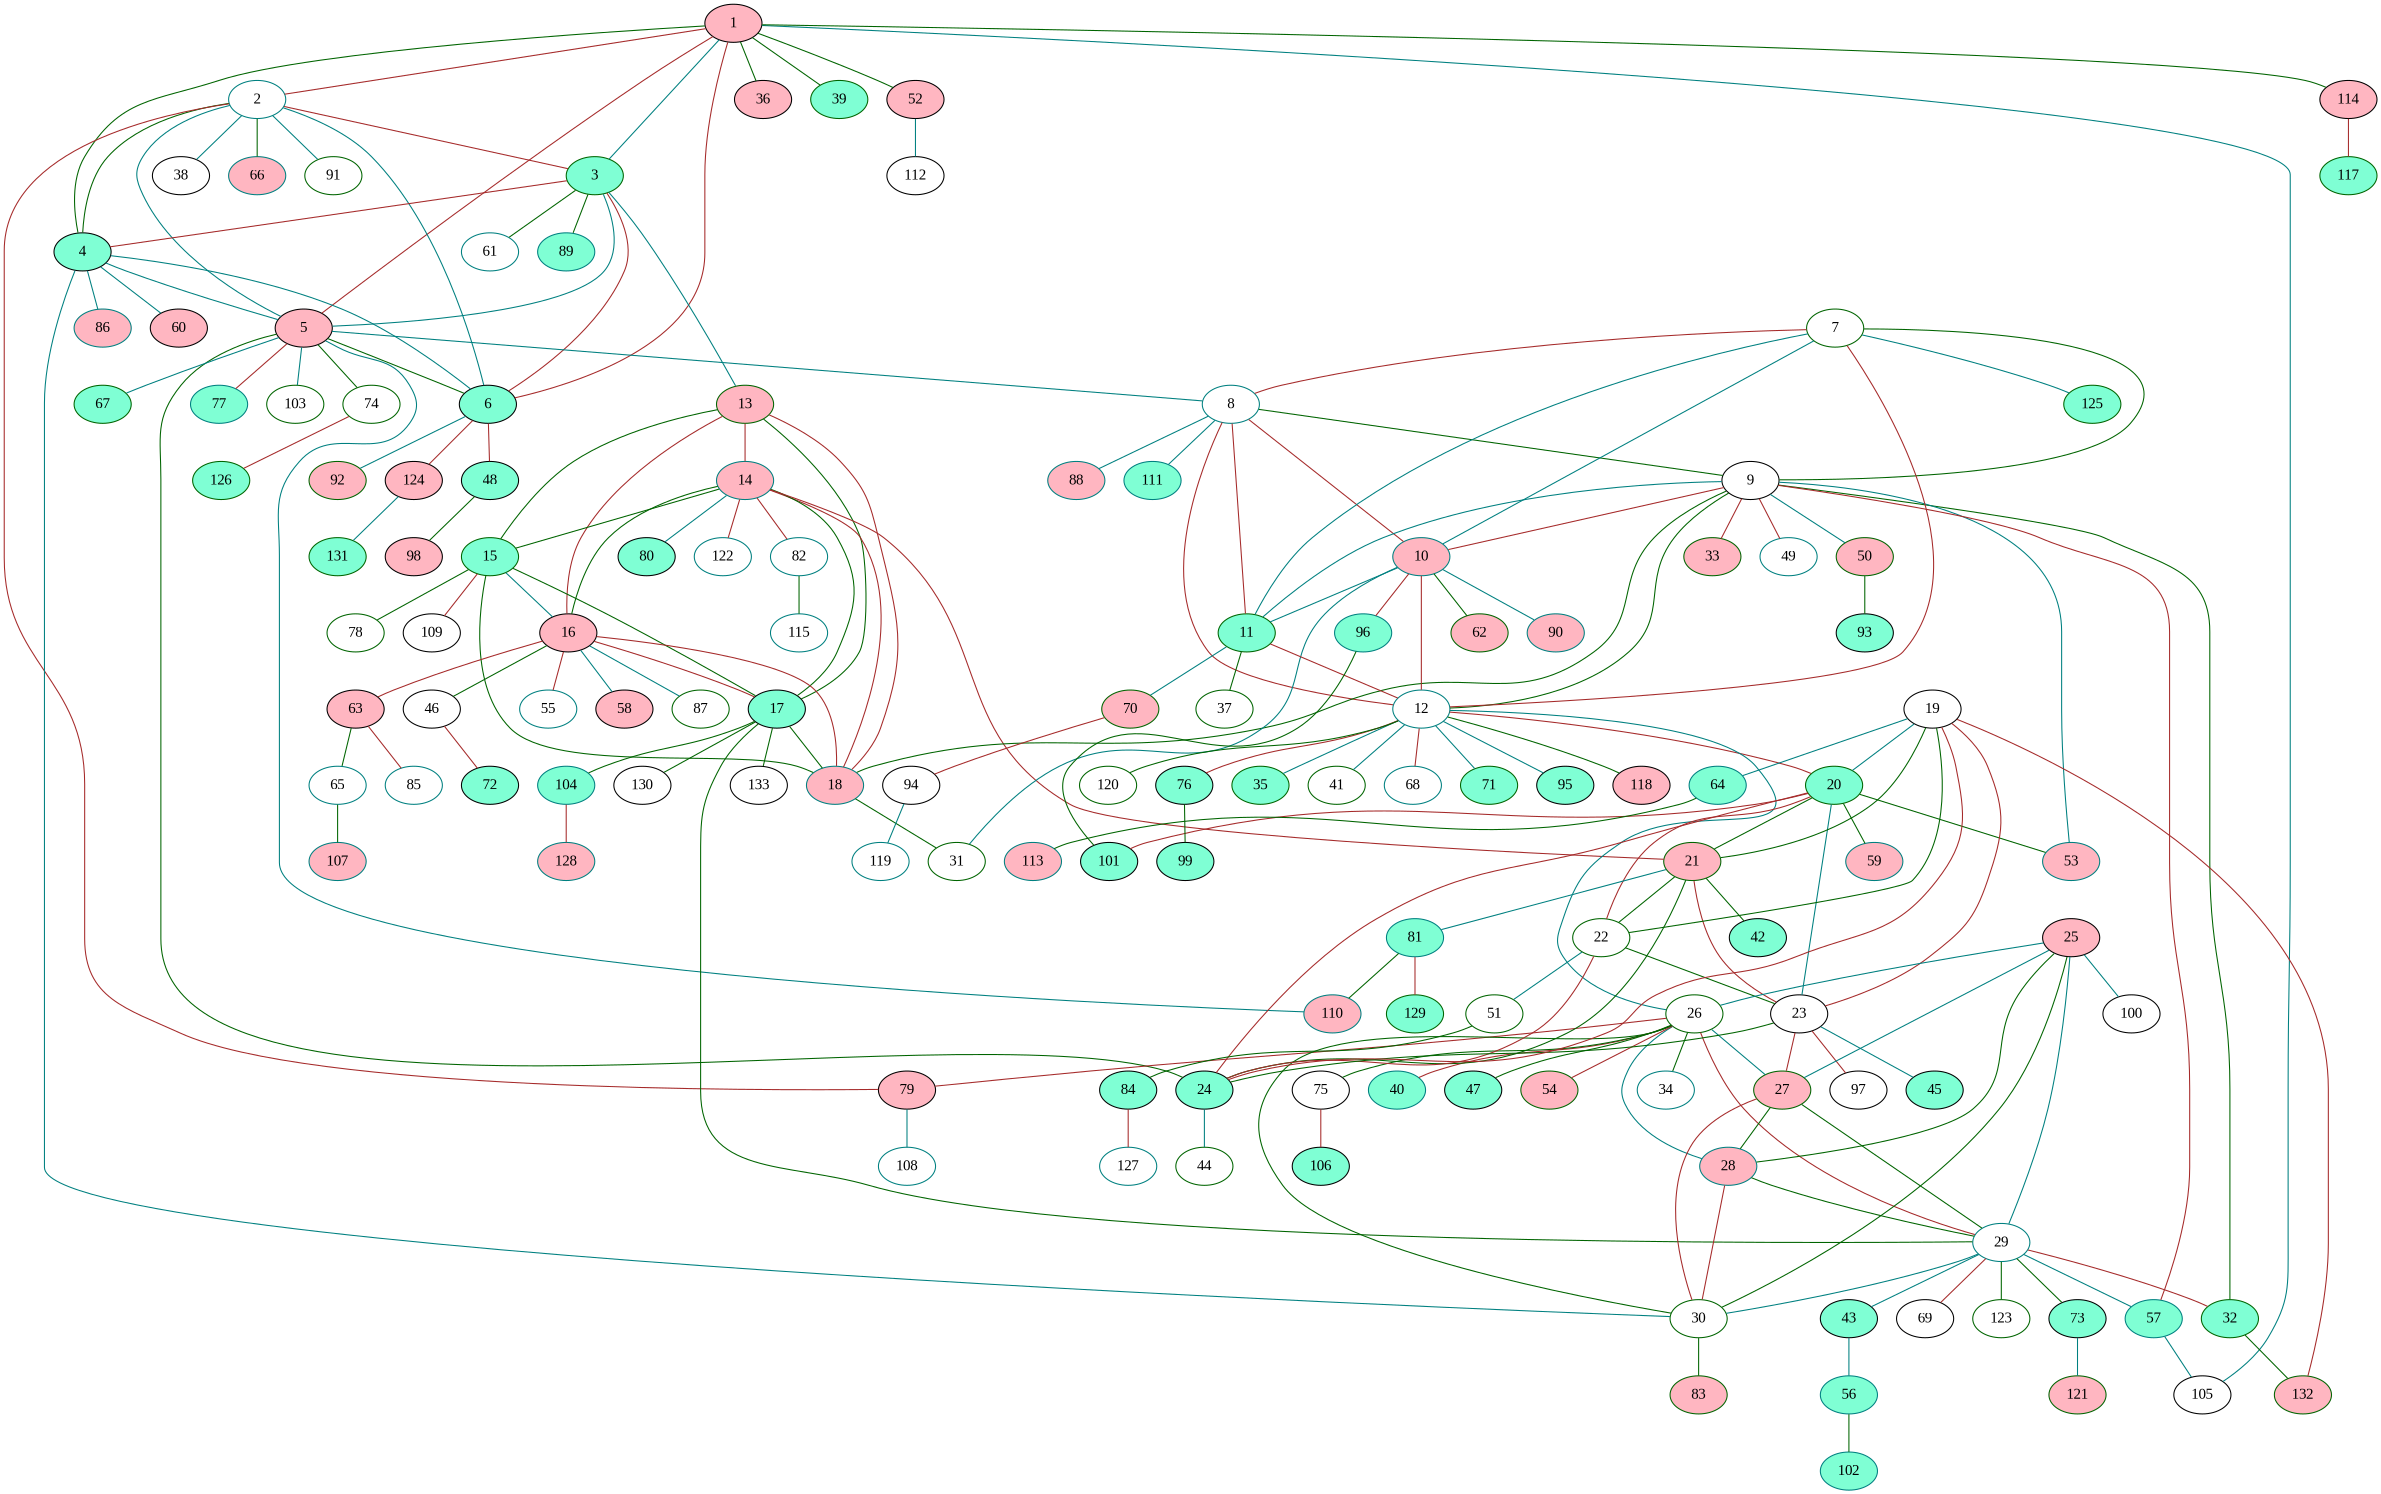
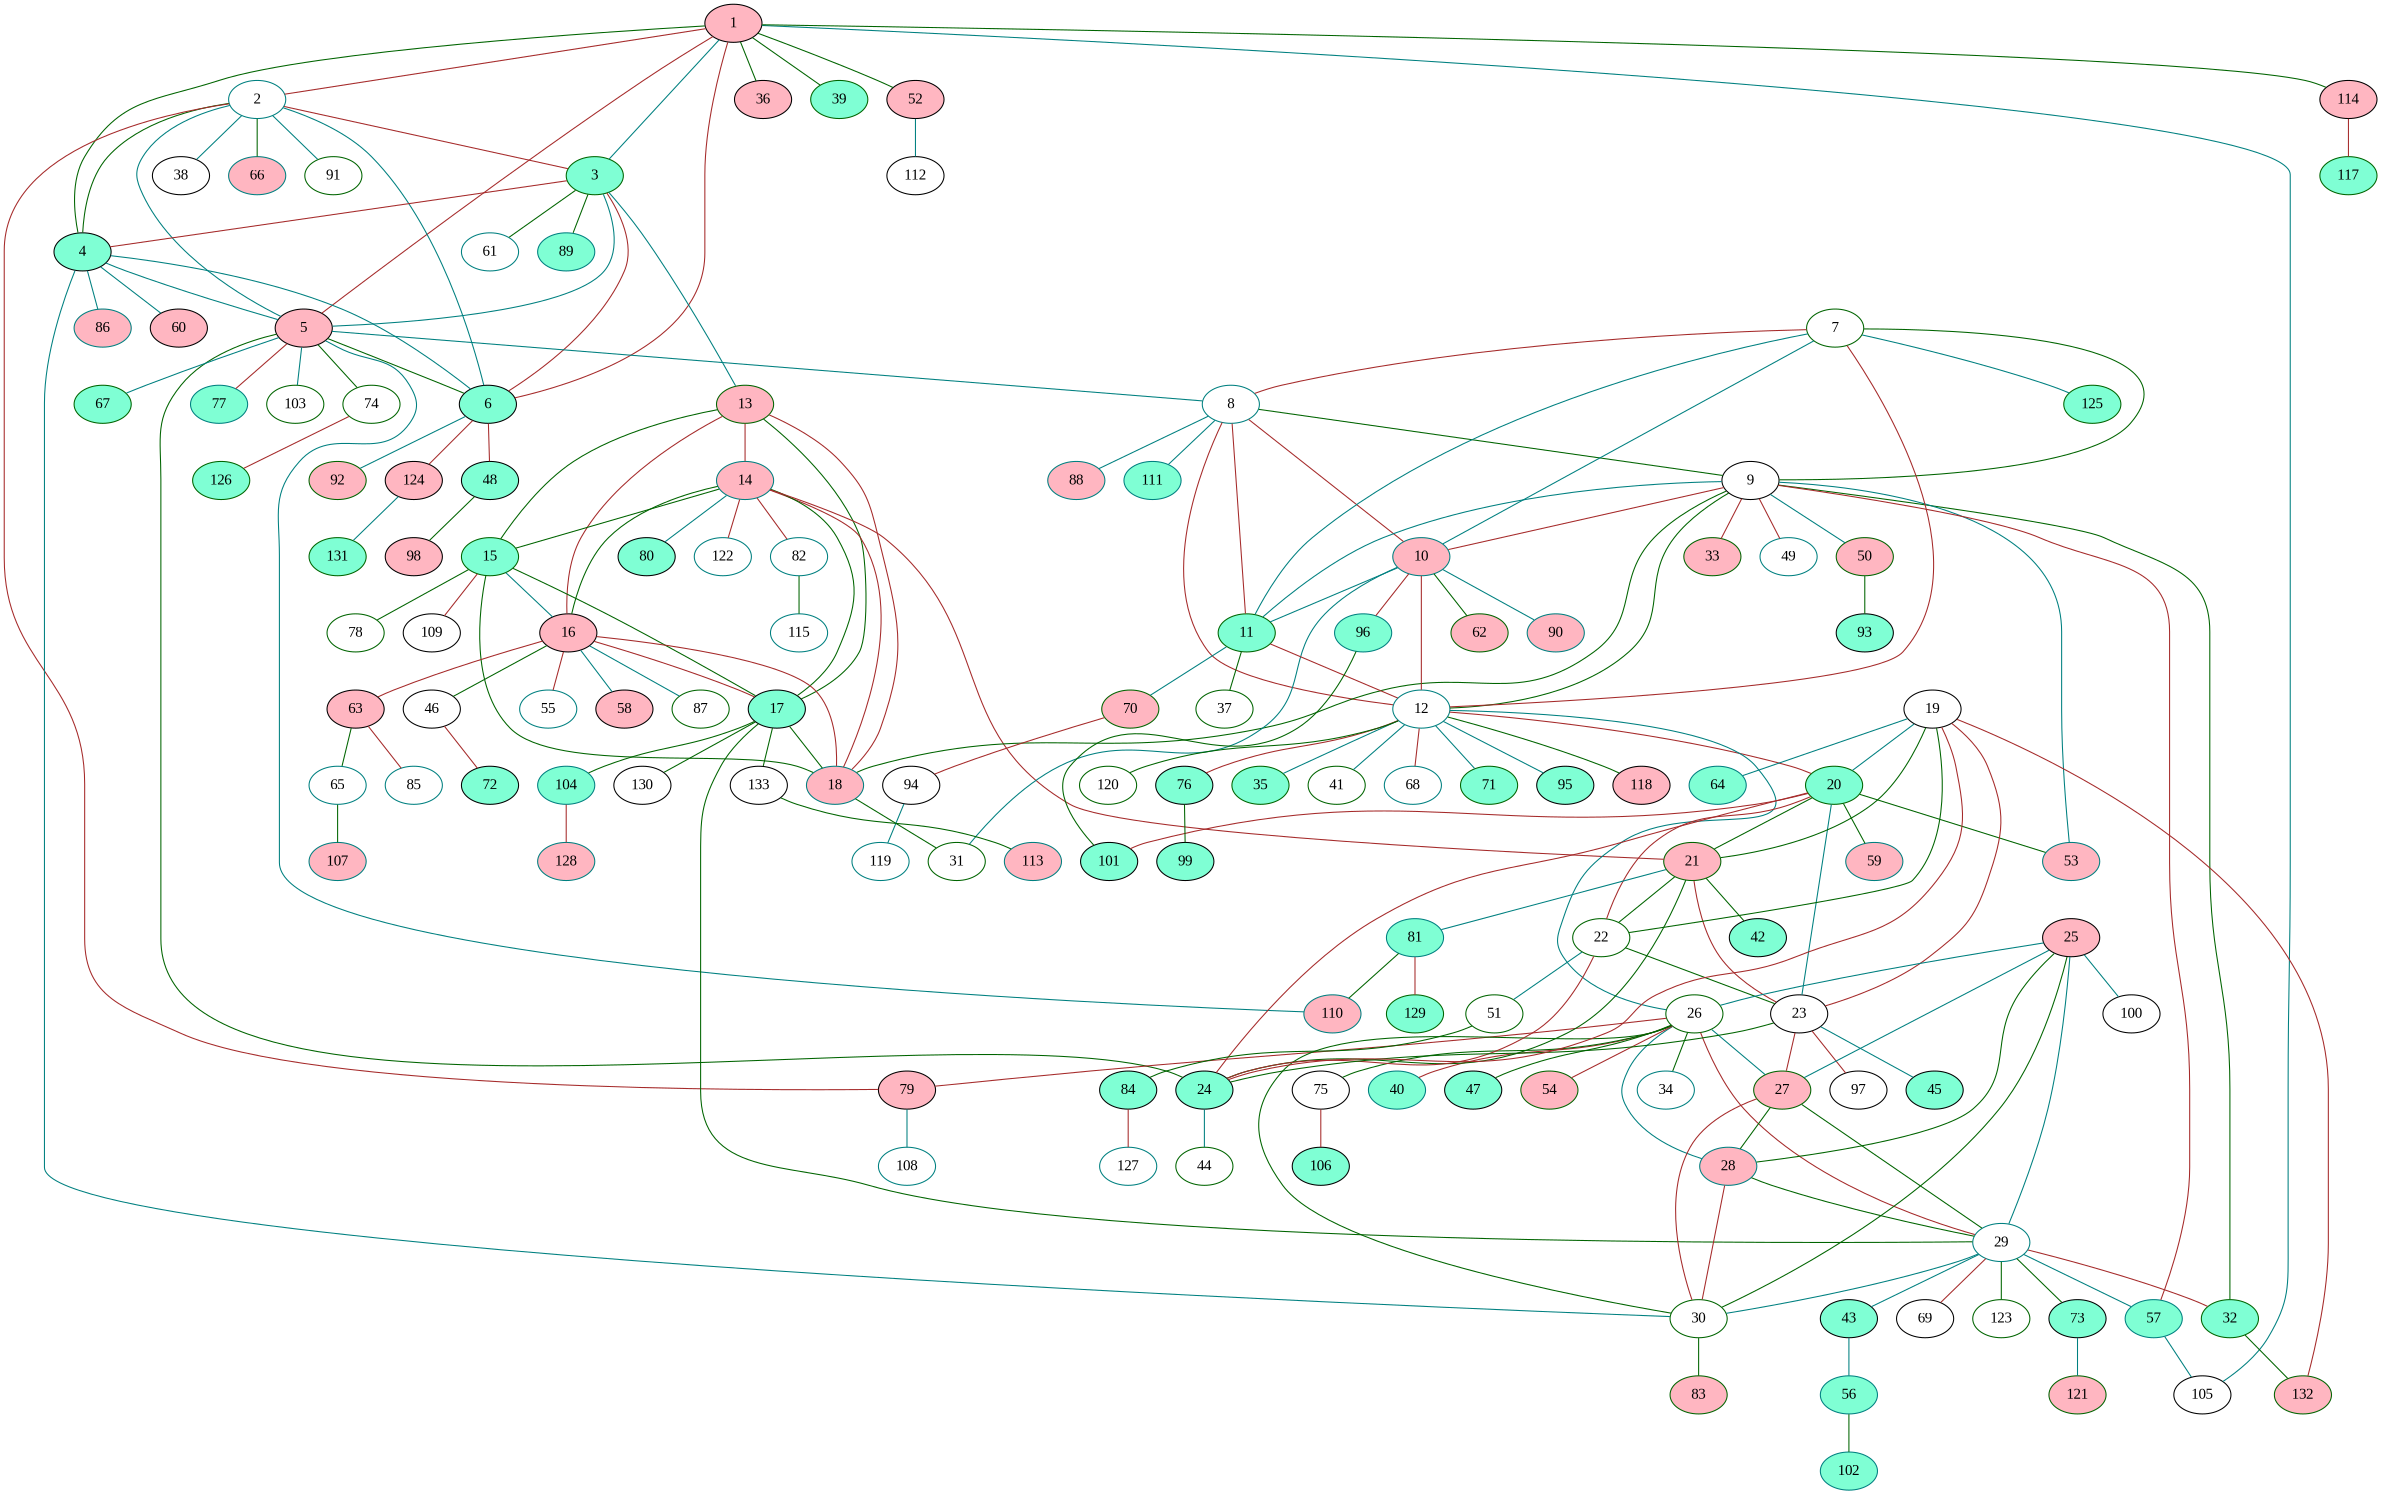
edge "64" -- "113": now "133" -- "113"
